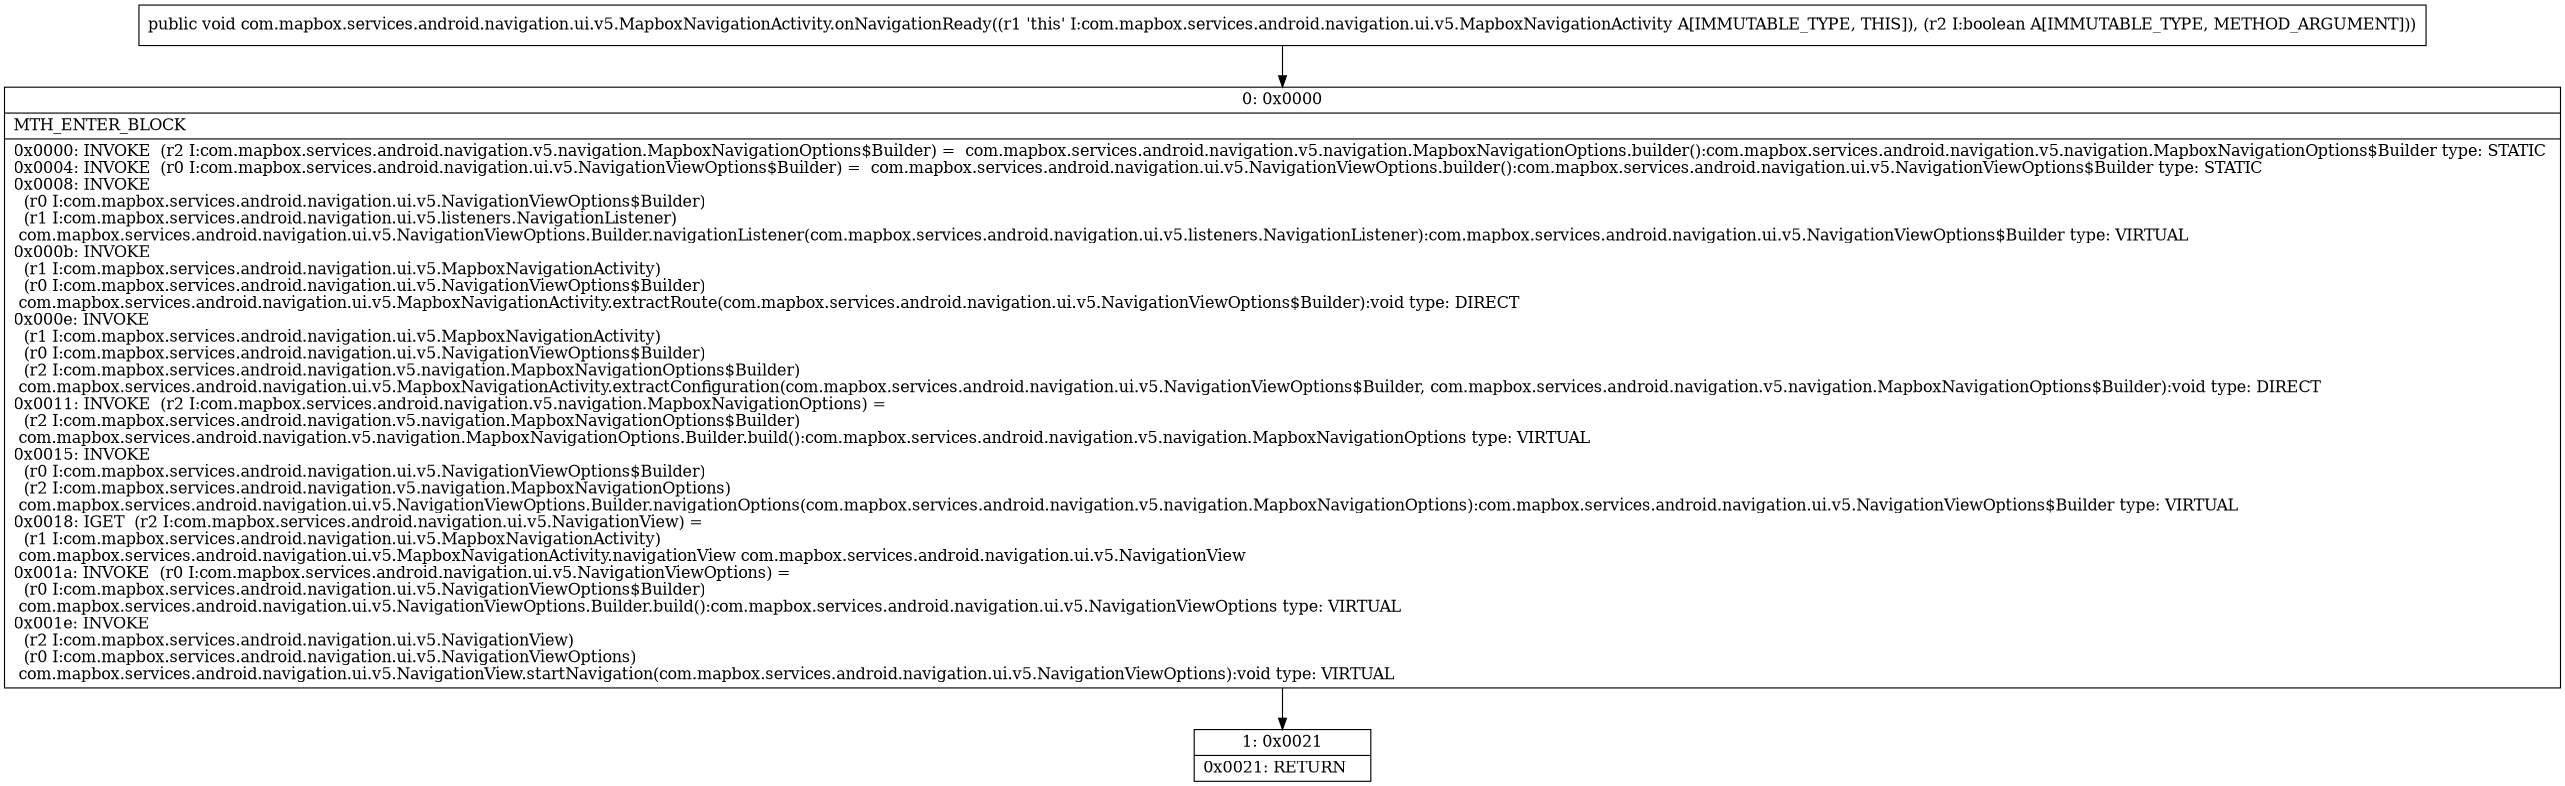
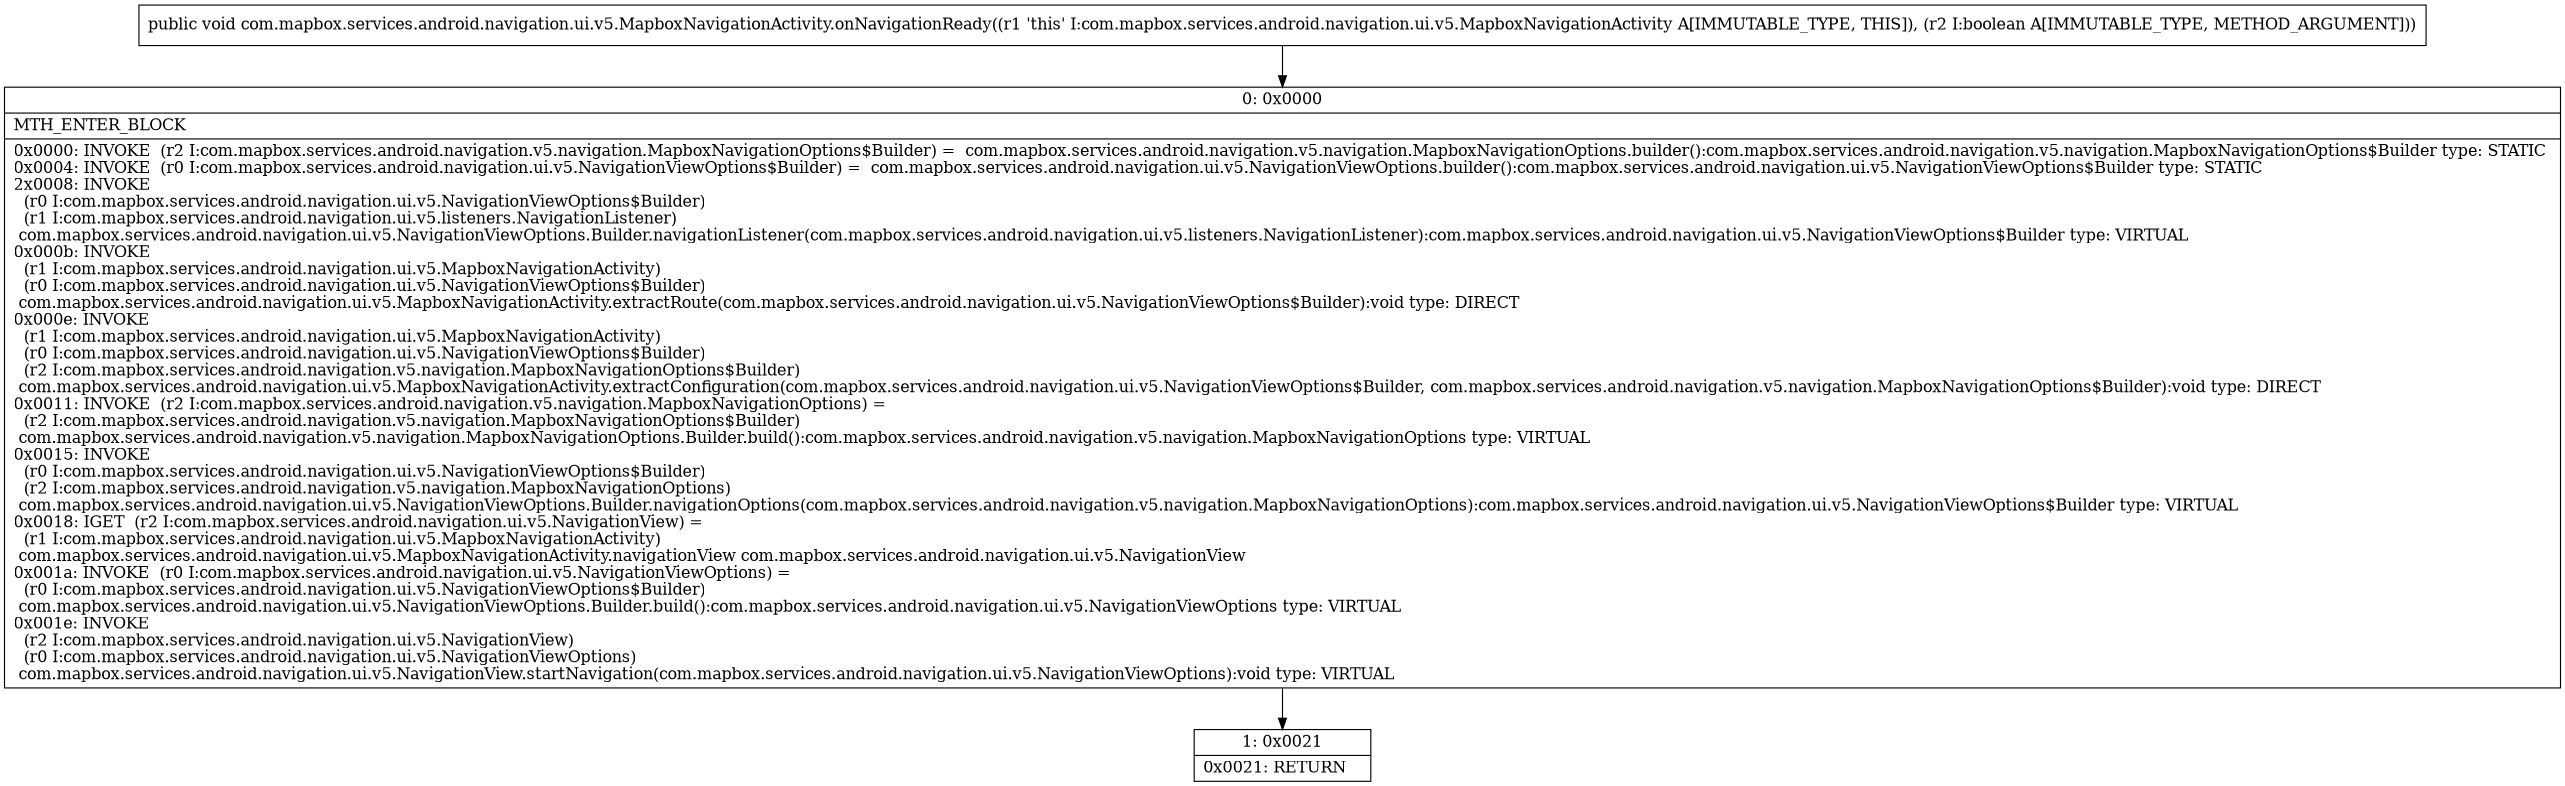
node "0: 0x0000": text "0x0008: INVOKE" -> "2x0008: INVOKE"
